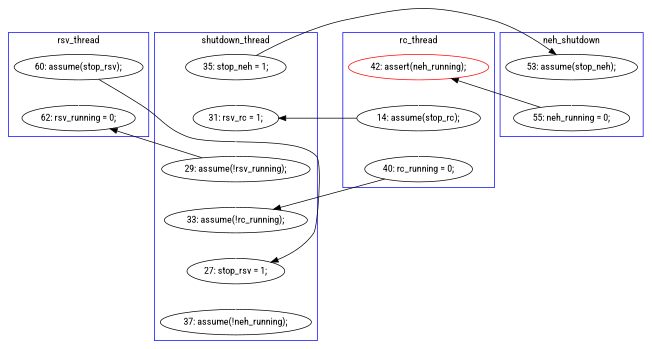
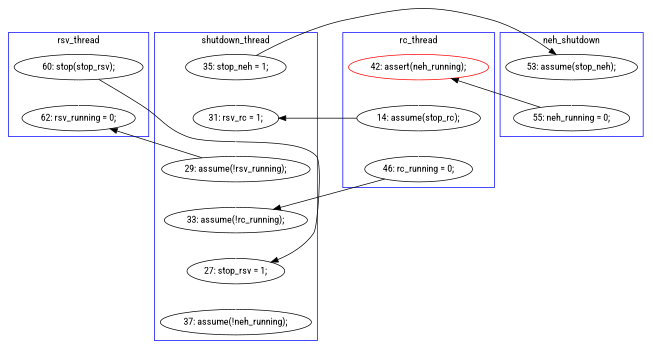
node "60: assume(stop_rsv);": label "60: assume(stop_rsv);" -> "60: stop(stop_rsv);"
node "40: rc_running = 0;": label "40: rc_running = 0;" -> "46: rc_running = 0;"
